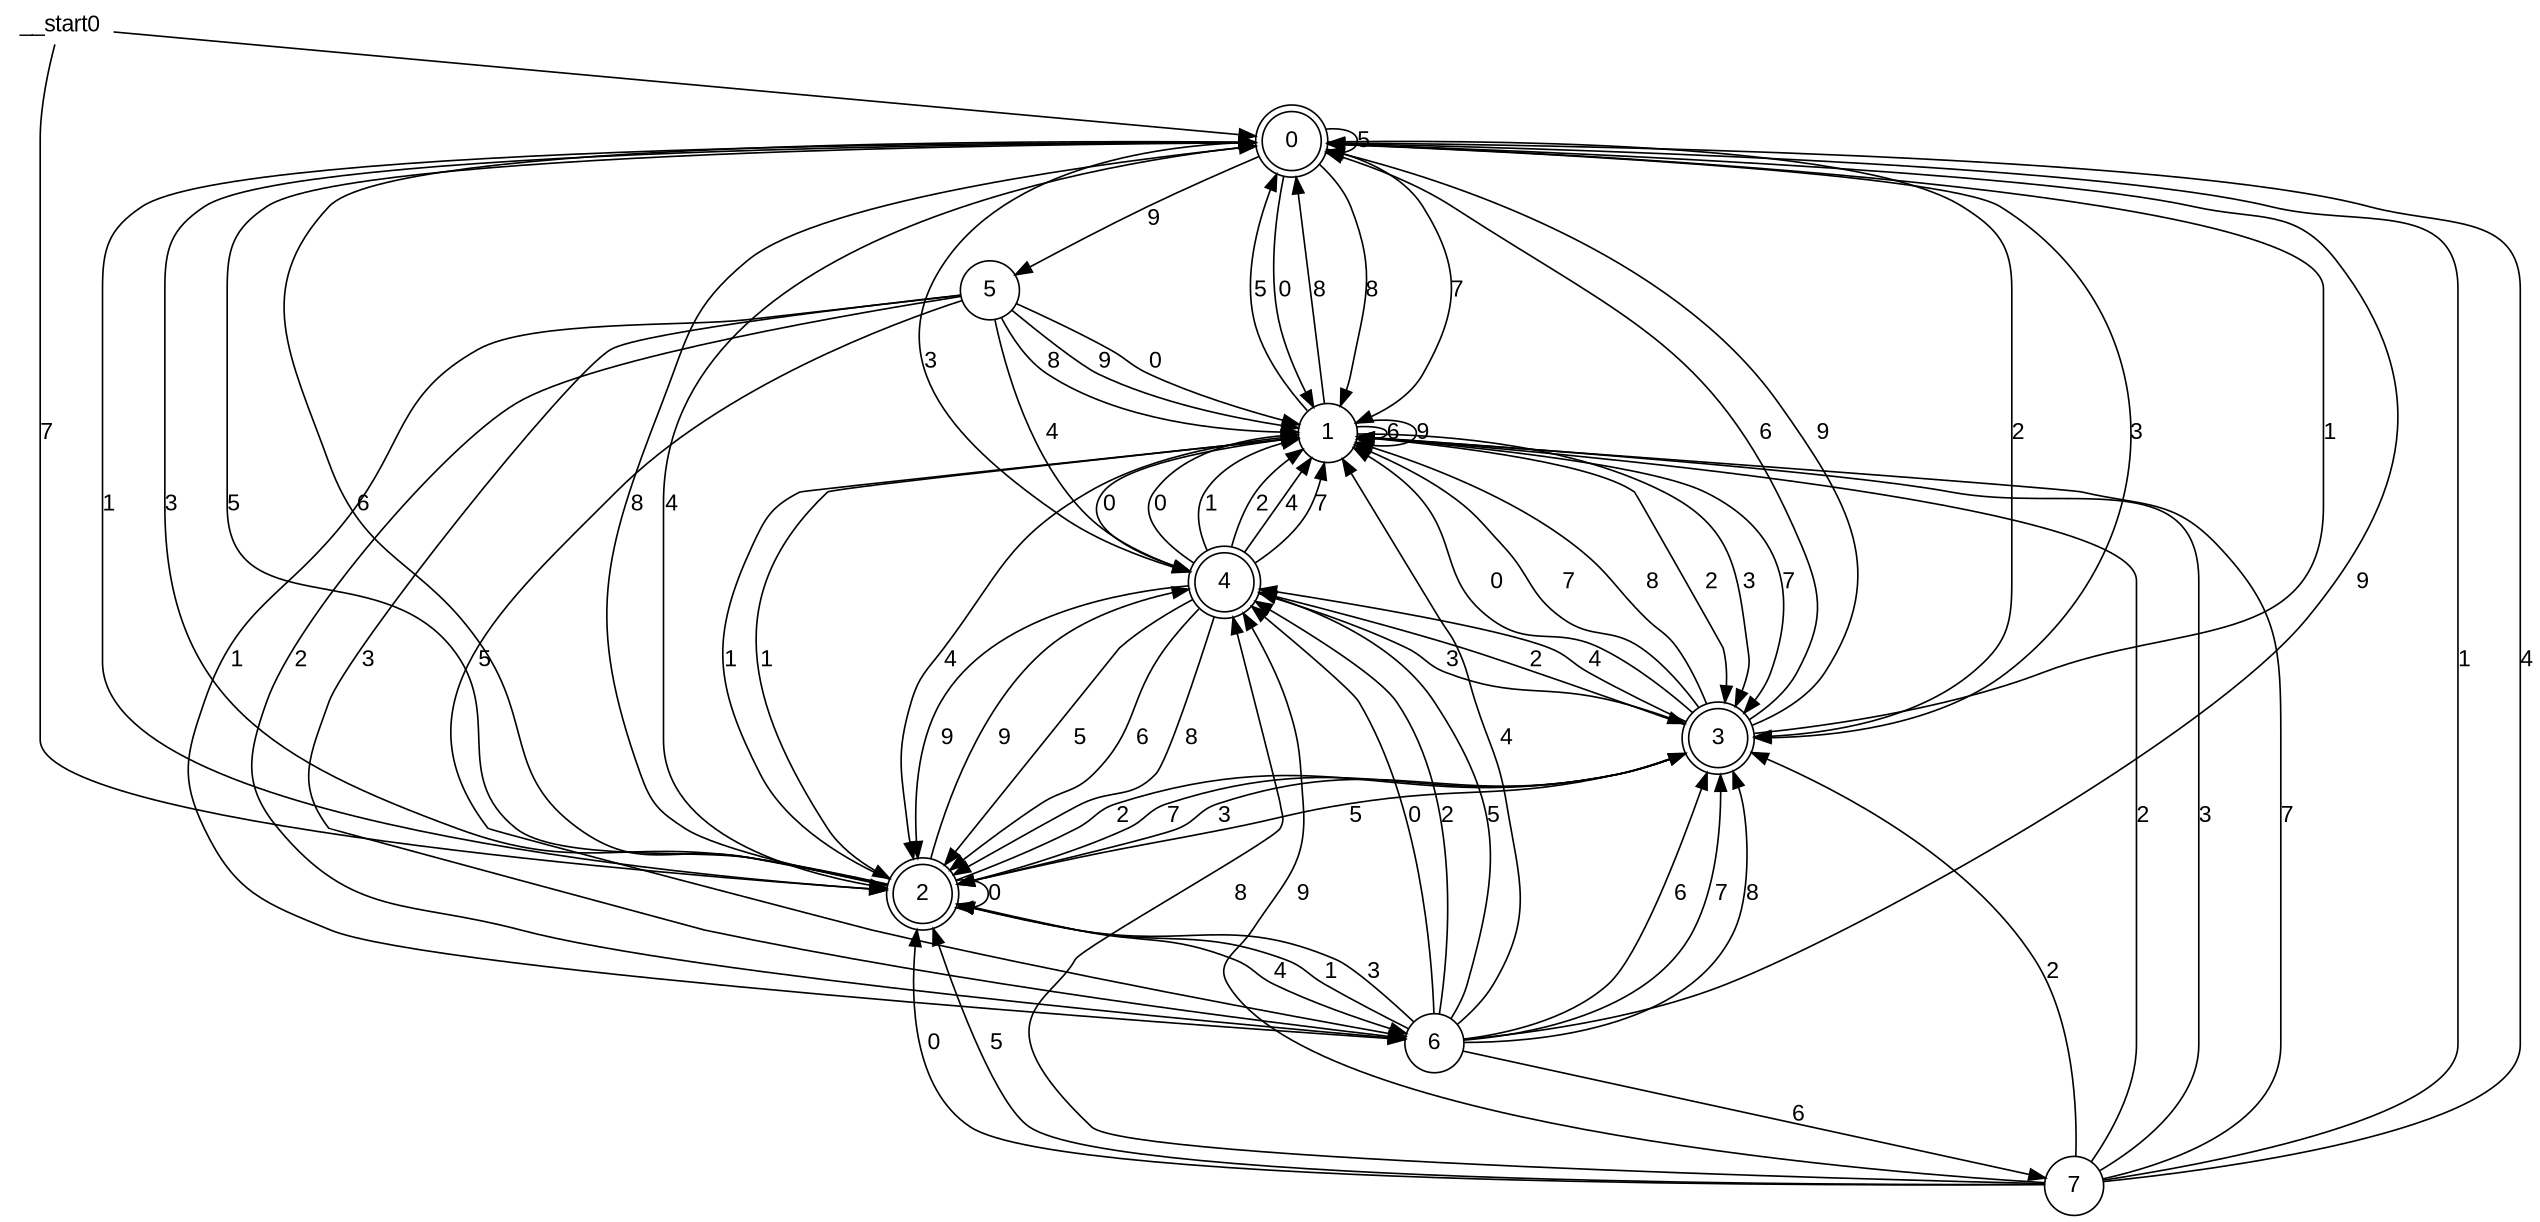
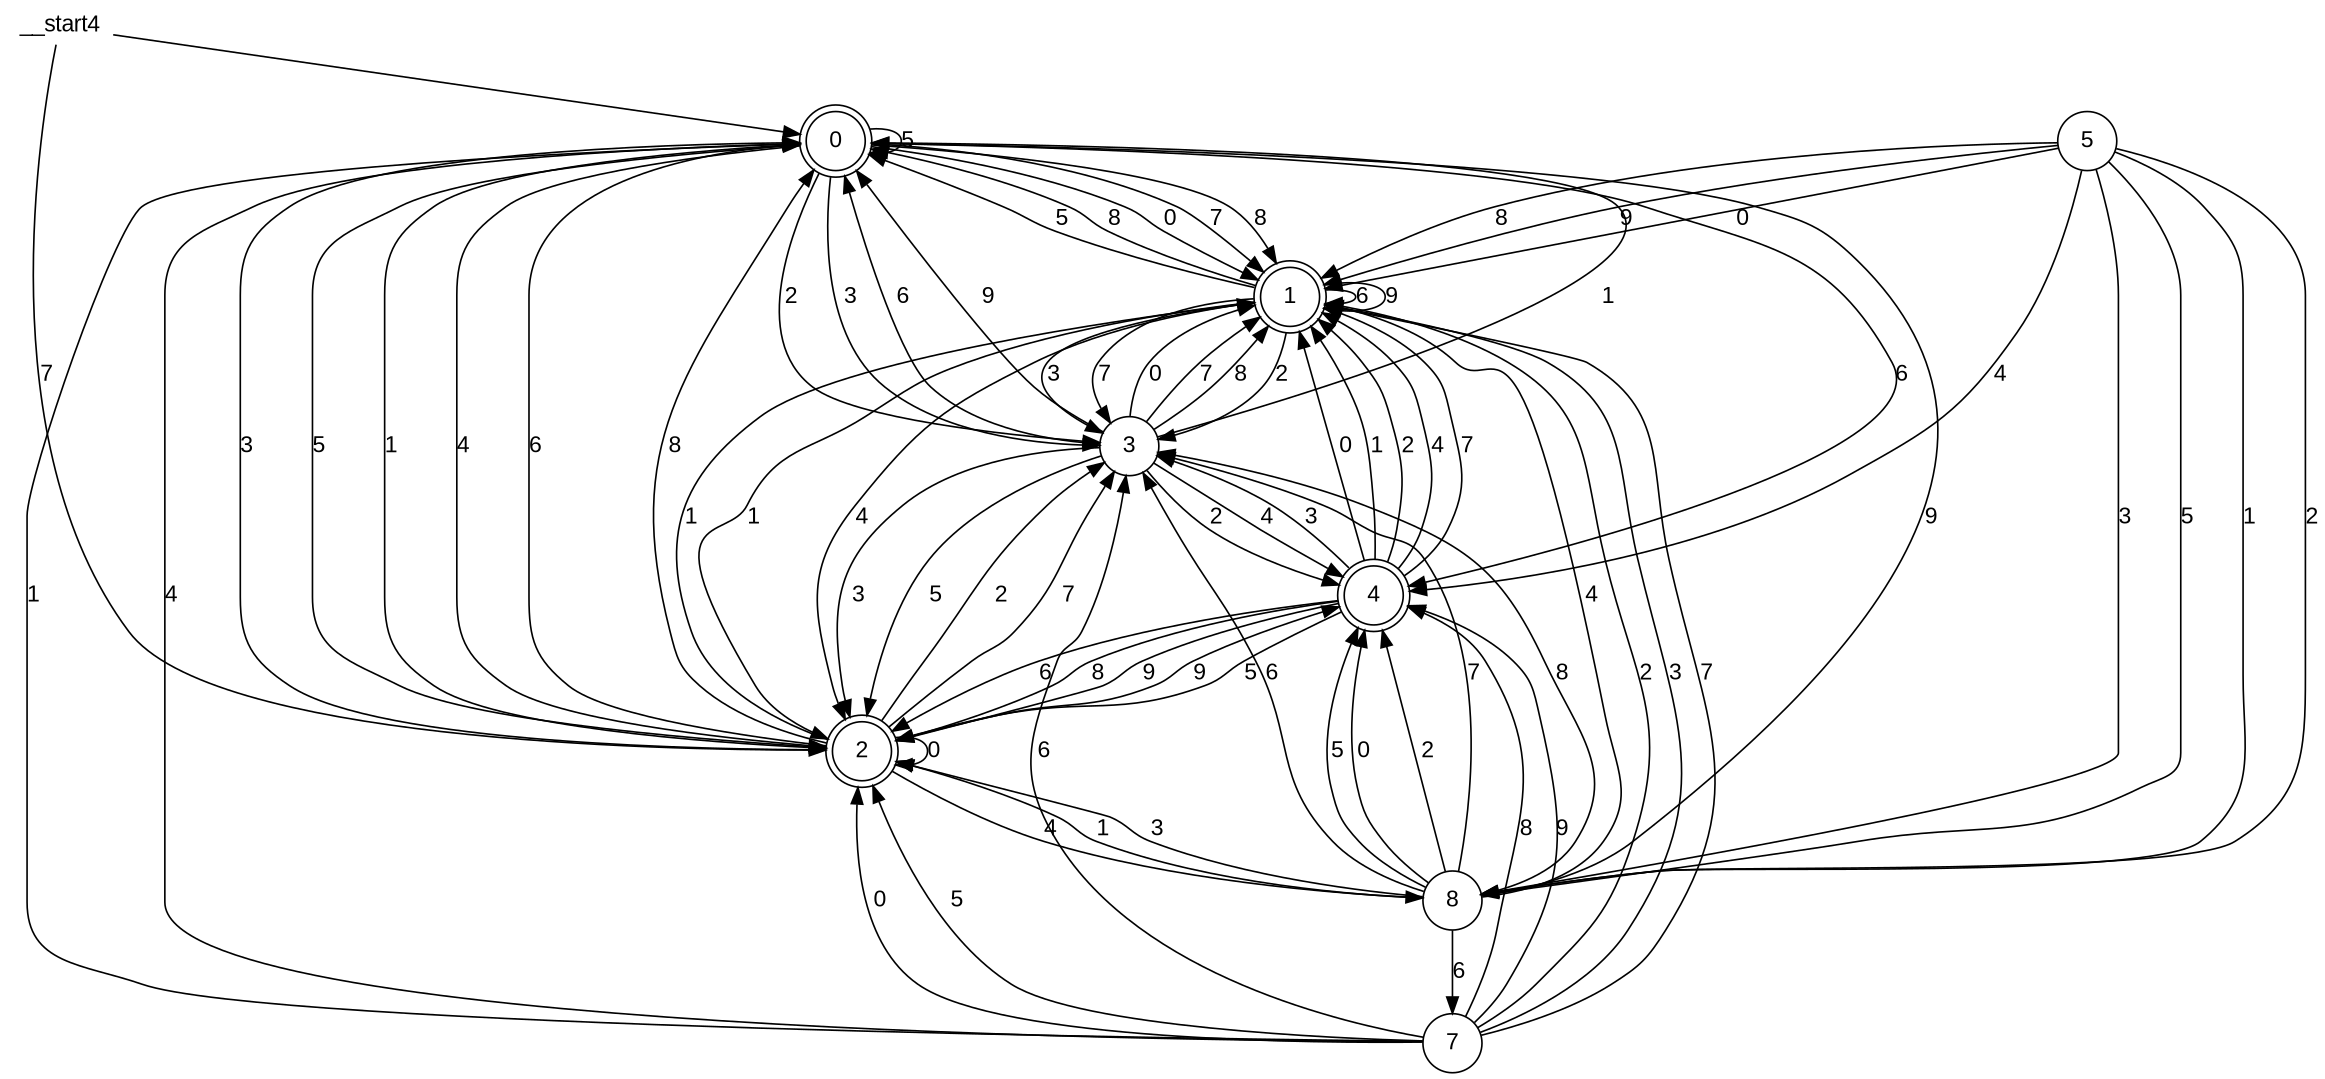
node "__start0": label "__start0" -> "__start4"
edge "0" -> "5": removed, label "9"
edge "0" -> "4": label "3" -> "6"
node "1": shape circle -> doublecircle
edge "1" -> "4": removed, label "0"
node "3": shape doublecircle -> circle
edge "7" -> "3": label "2" -> "6"
node "6": label "6" -> "8"
